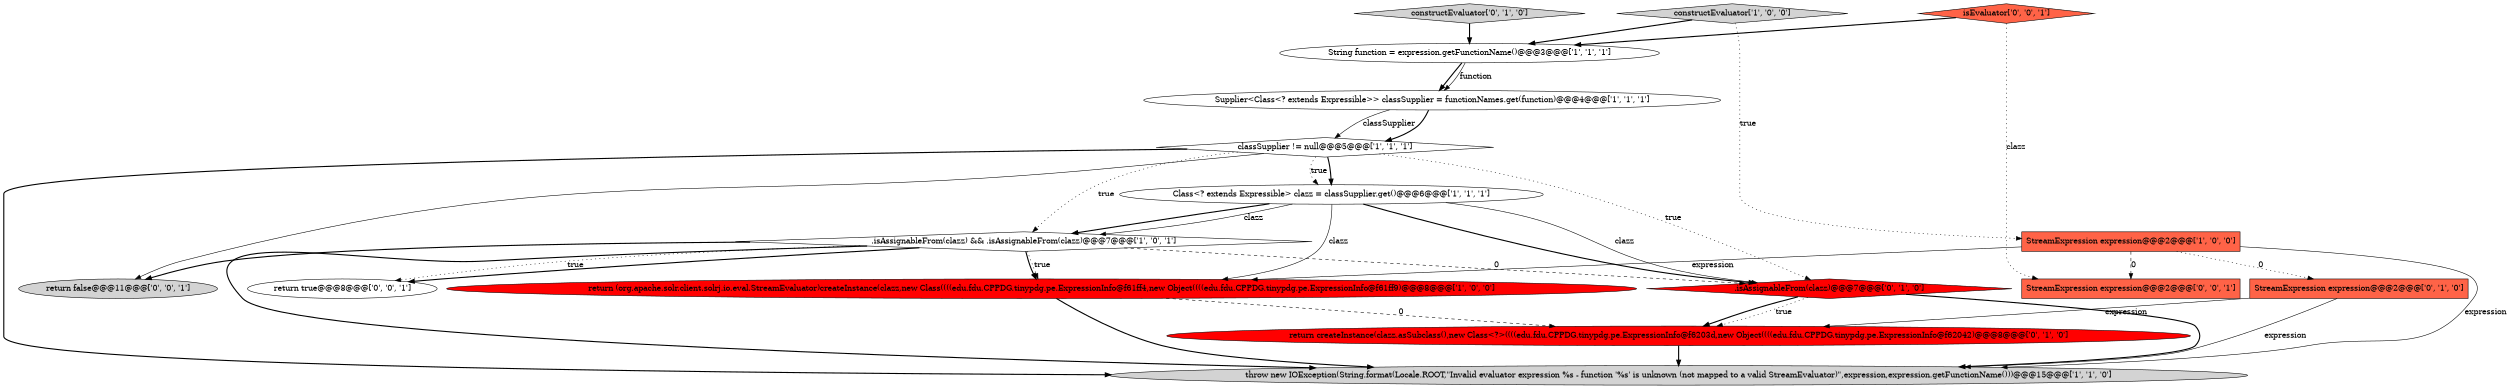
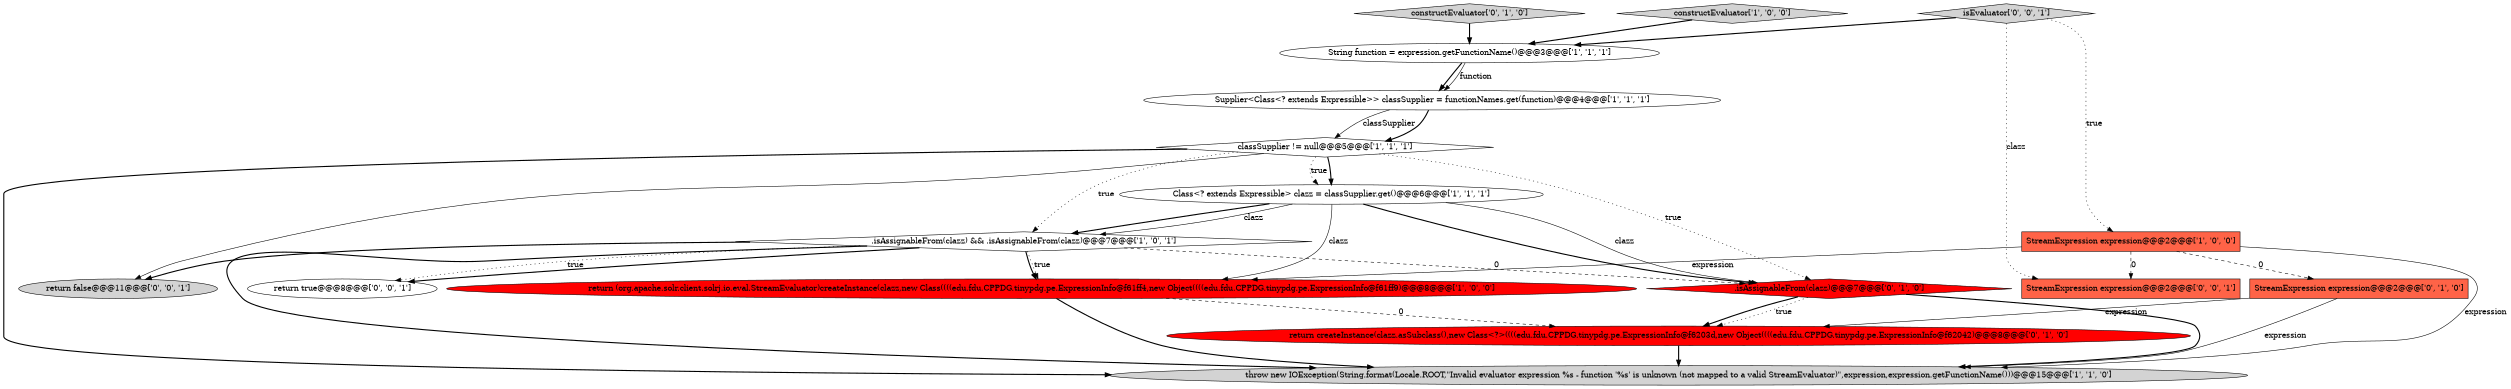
node "isEvaluator['0', '0', '1']": fillcolor tomato -> lightgray
edge "constructEvaluator['1', '0', '0']" -> "StreamExpression expression@@@2@@@['1', '0', '0']": now "isEvaluator['0', '0', '1']" -> "StreamExpression expression@@@2@@@['1', '0', '0']"
edge "StreamExpression expression@@@2@@@['1', '0', '0']" -> "StreamExpression expression@@@2@@@['0', '1', '0']": style dotted -> dashed
